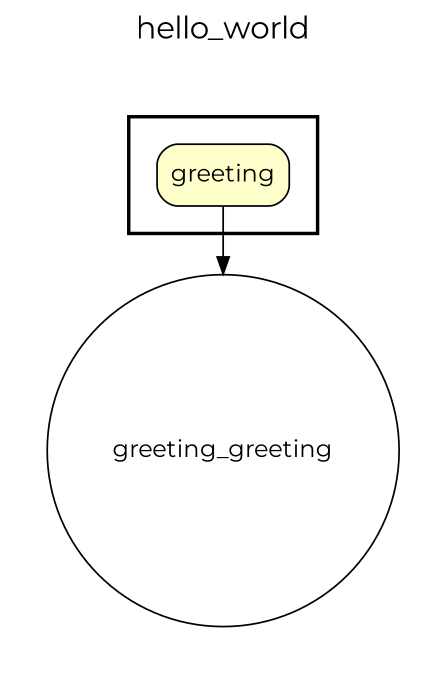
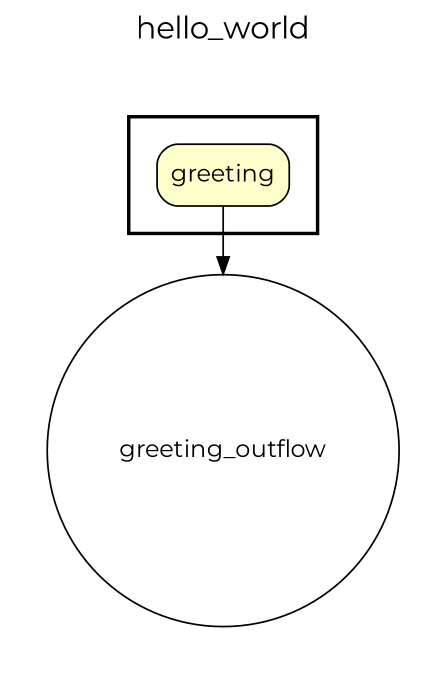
node "greeting_greeting": label "greeting_greeting" -> "greeting_outflow"
